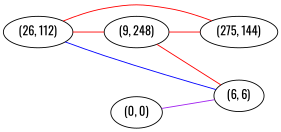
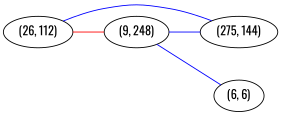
edge "(26, 112)" -- "(275, 144)": color red -> blue
edge "(9, 248)" -- "(275, 144)": color red -> blue
edge "(9, 248)" -- "(6, 6)": color red -> blue
edge "(26, 112)" -- "(6, 6)": removed
node "(0, 0)": removed
